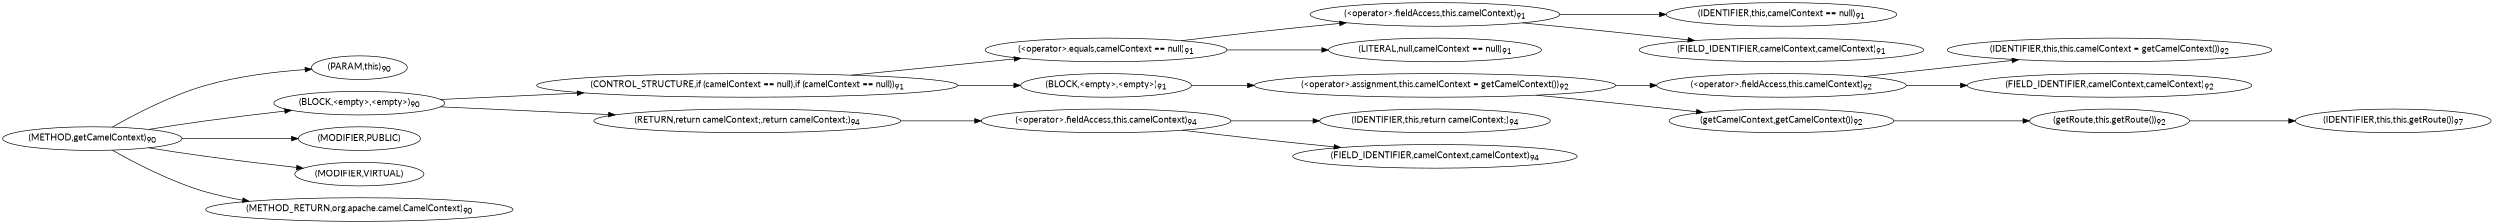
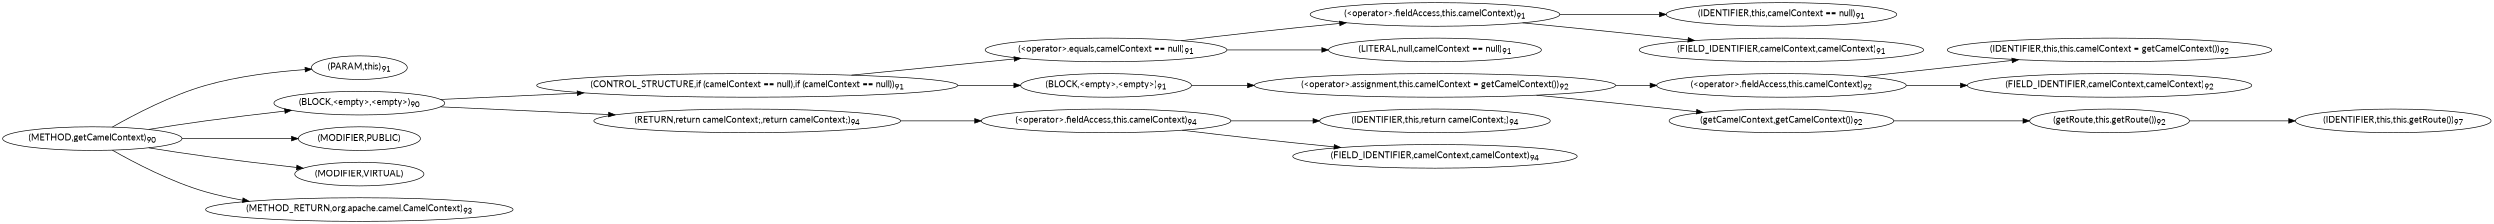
node "(PARAM,this)": text "90" -> "91"
node "(METHOD_RETURN,org.apache.camel.CamelContext)": text "90" -> "93"
